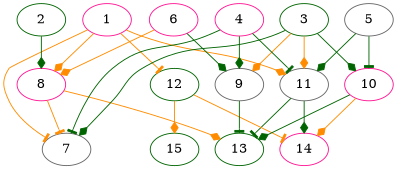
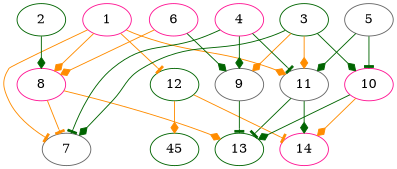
node "15": label "15" -> "45"
